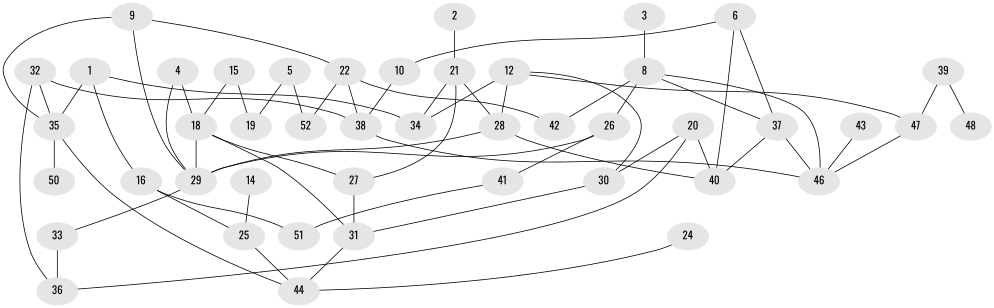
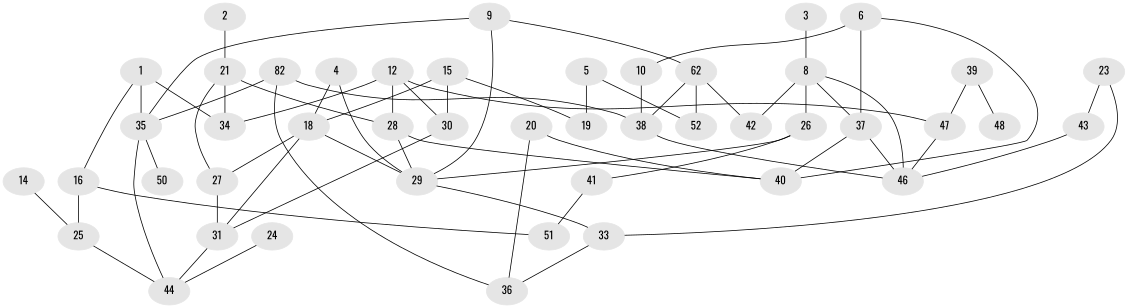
node "32": label "32" -> "82"
node "22": label "22" -> "62"
node "23": added
edge "20" -- "30": now "15" -- "30"
